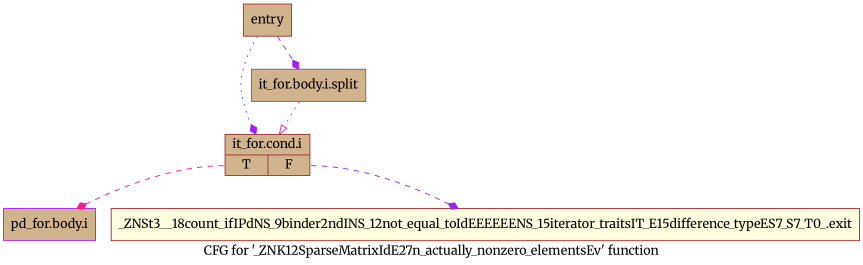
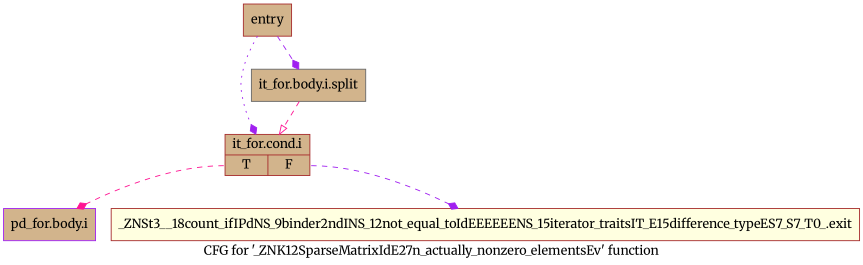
edge "it_for.body.i.split" -> "it_for.cond.i": style dotted -> dashed
